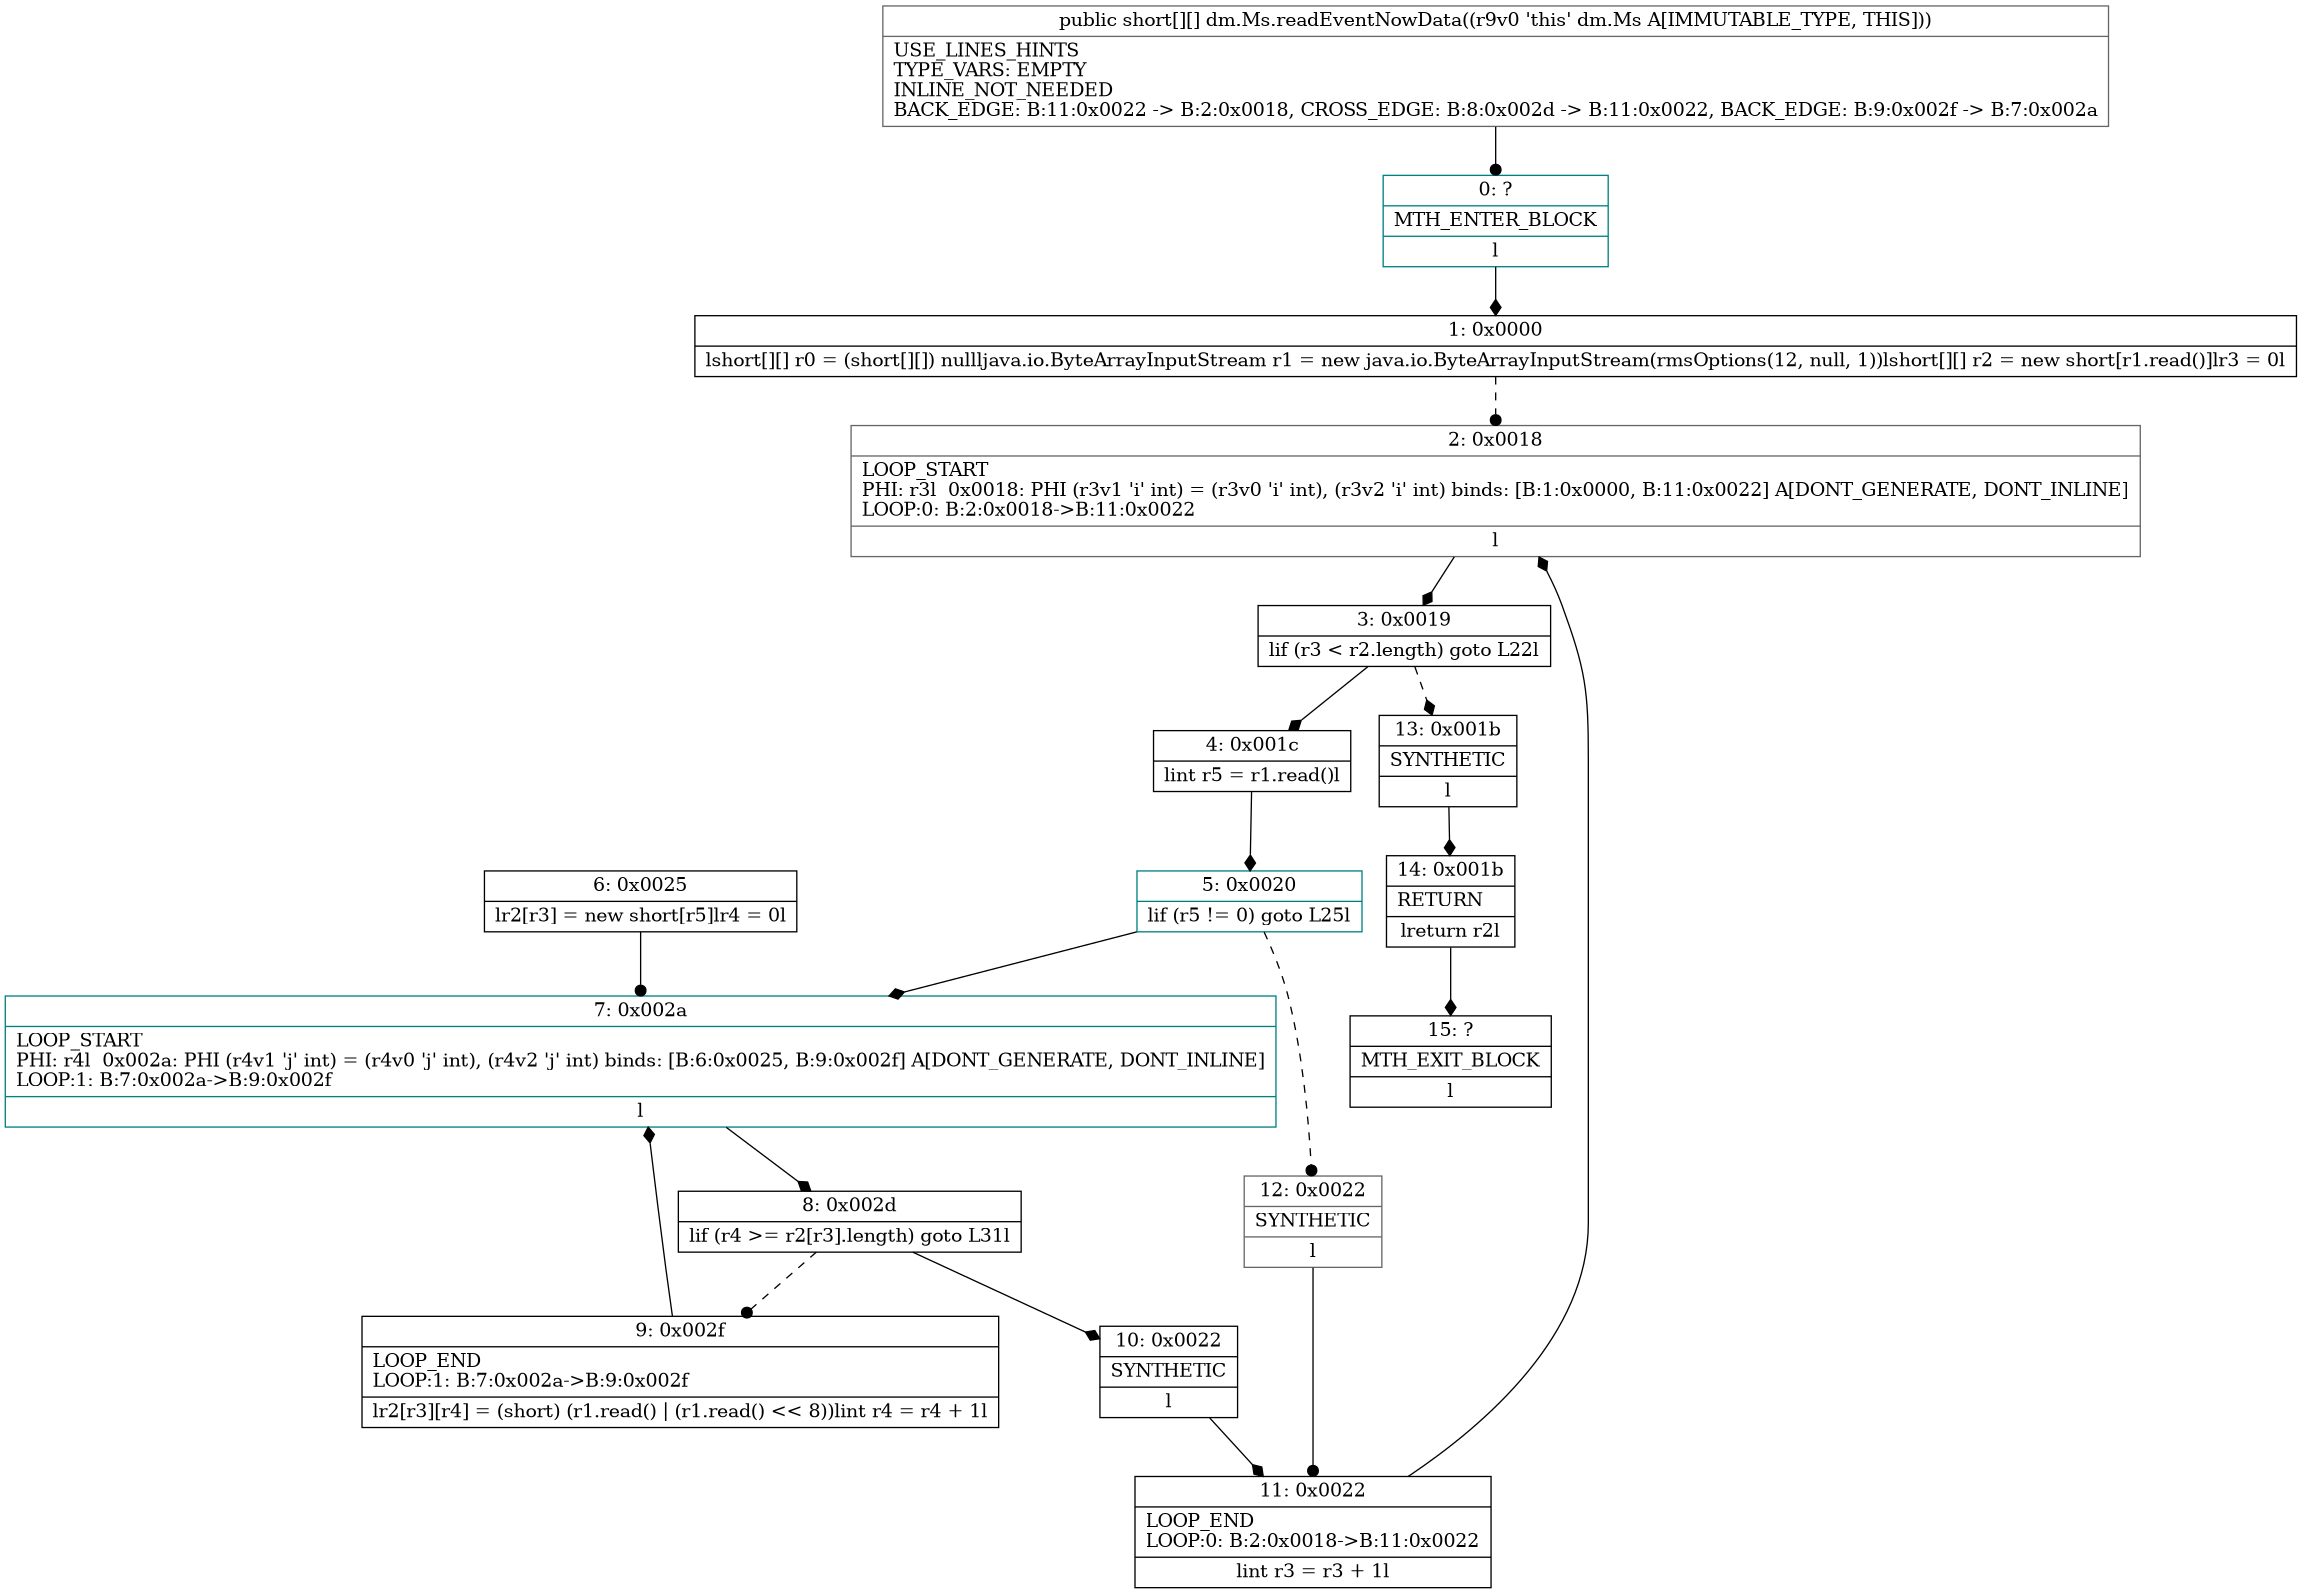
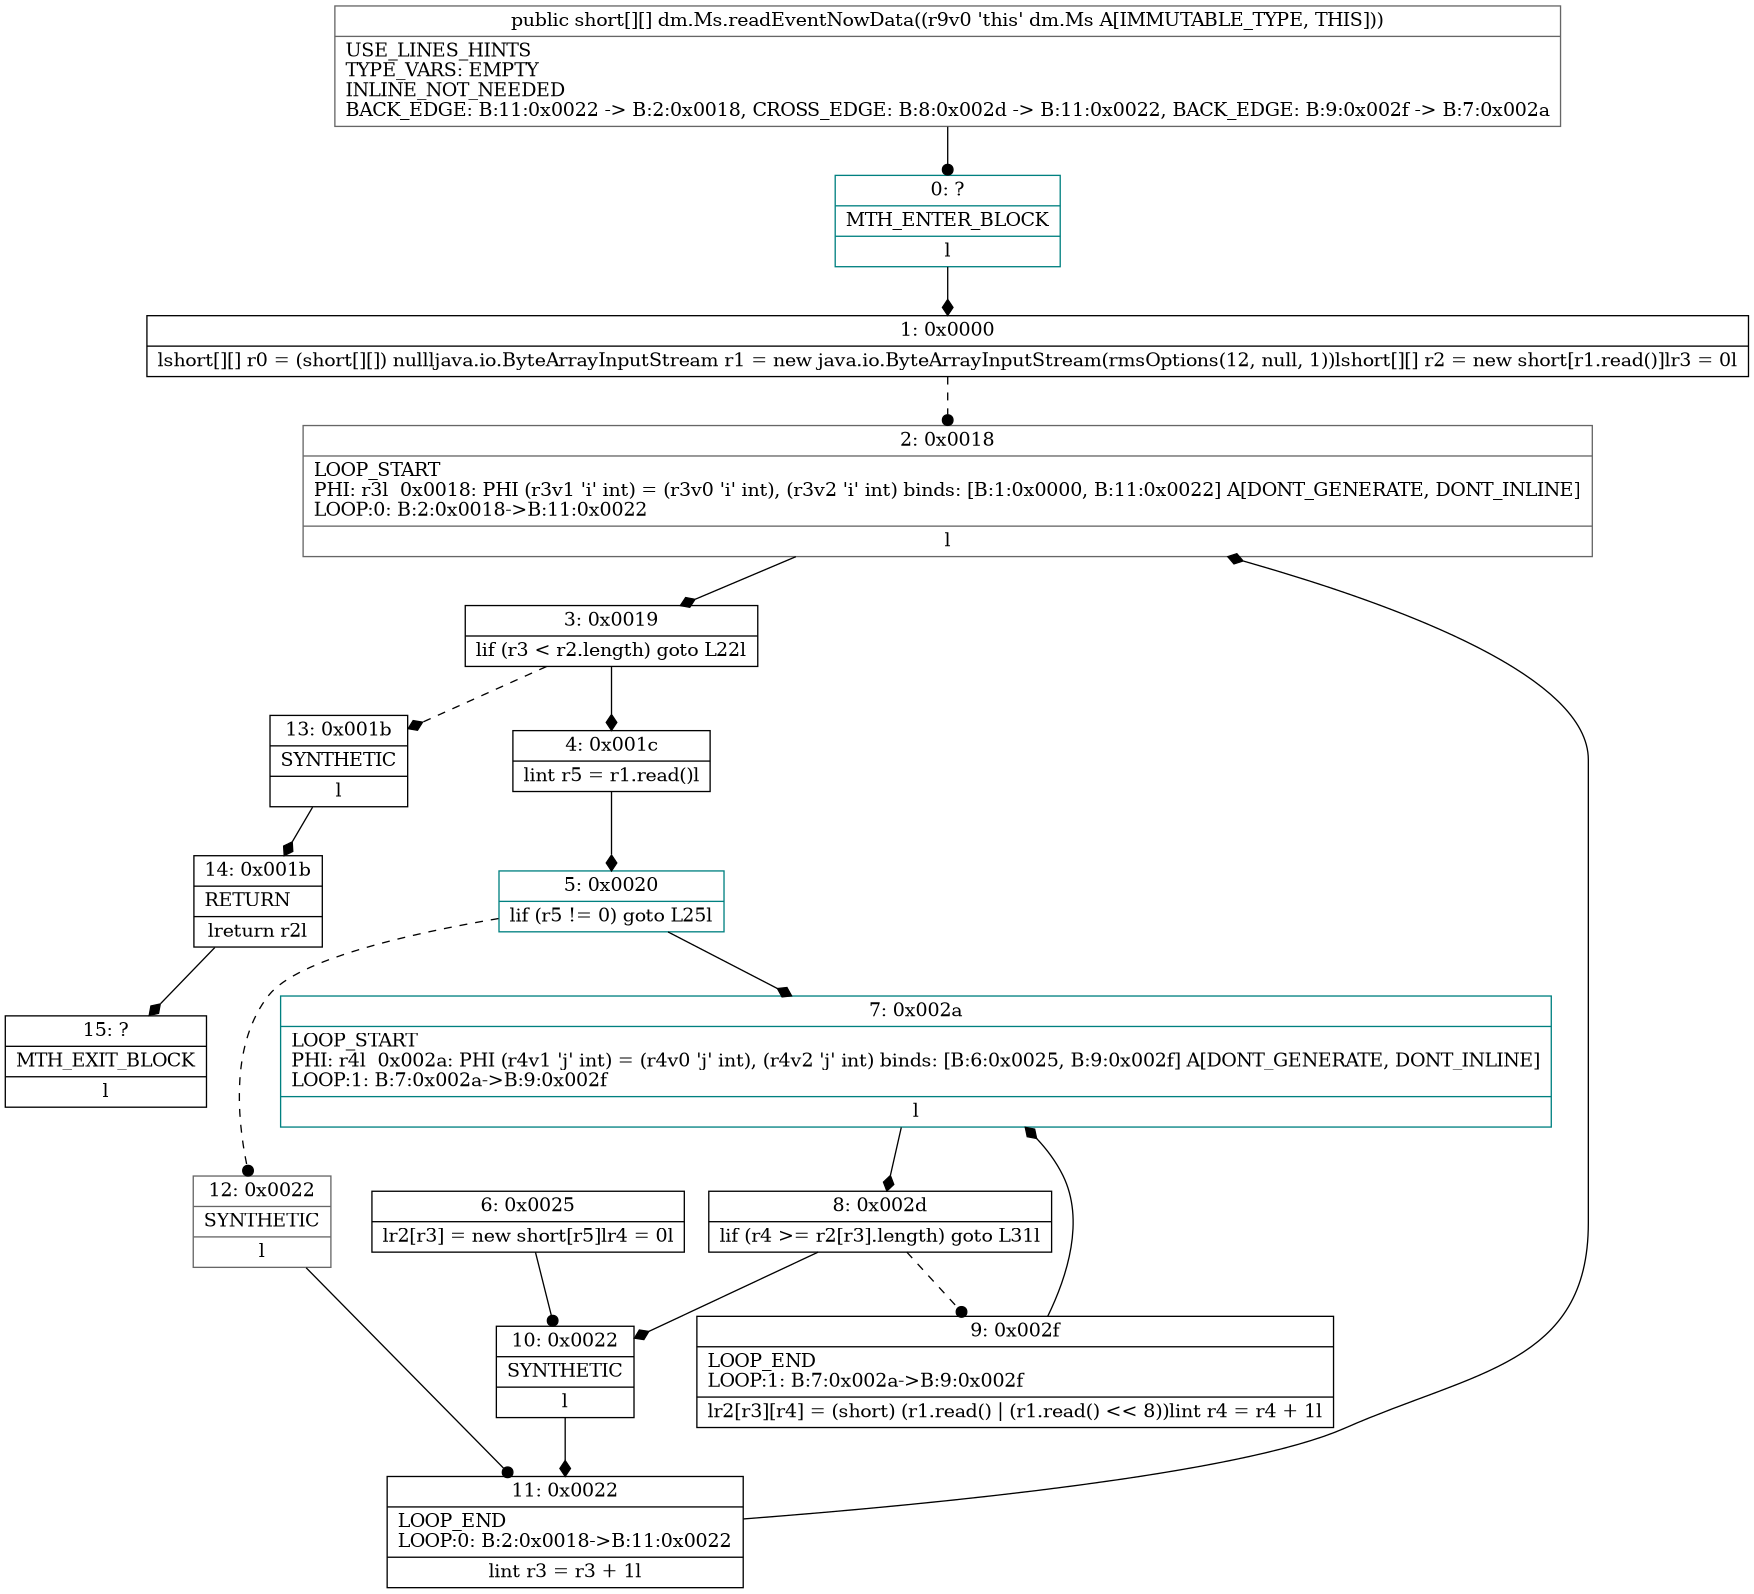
edge "6: 0x0025" -> "7: 0x002a": now "6: 0x0025" -> "10: 0x0022"
